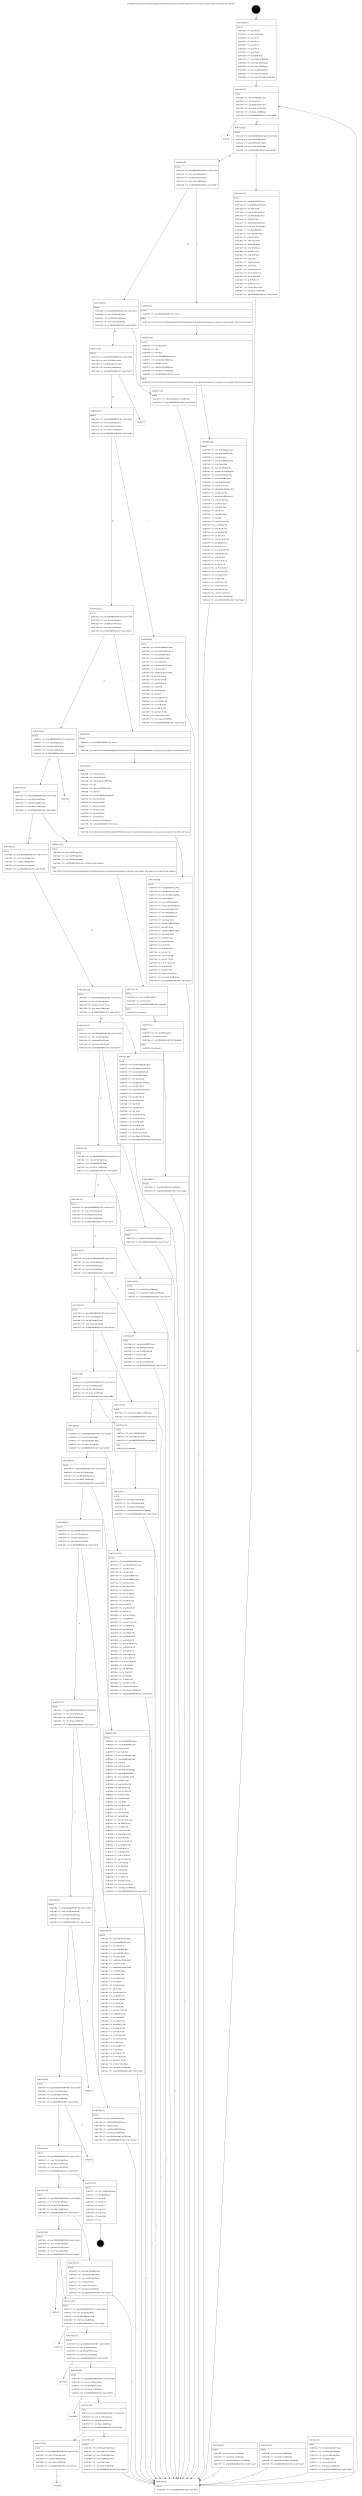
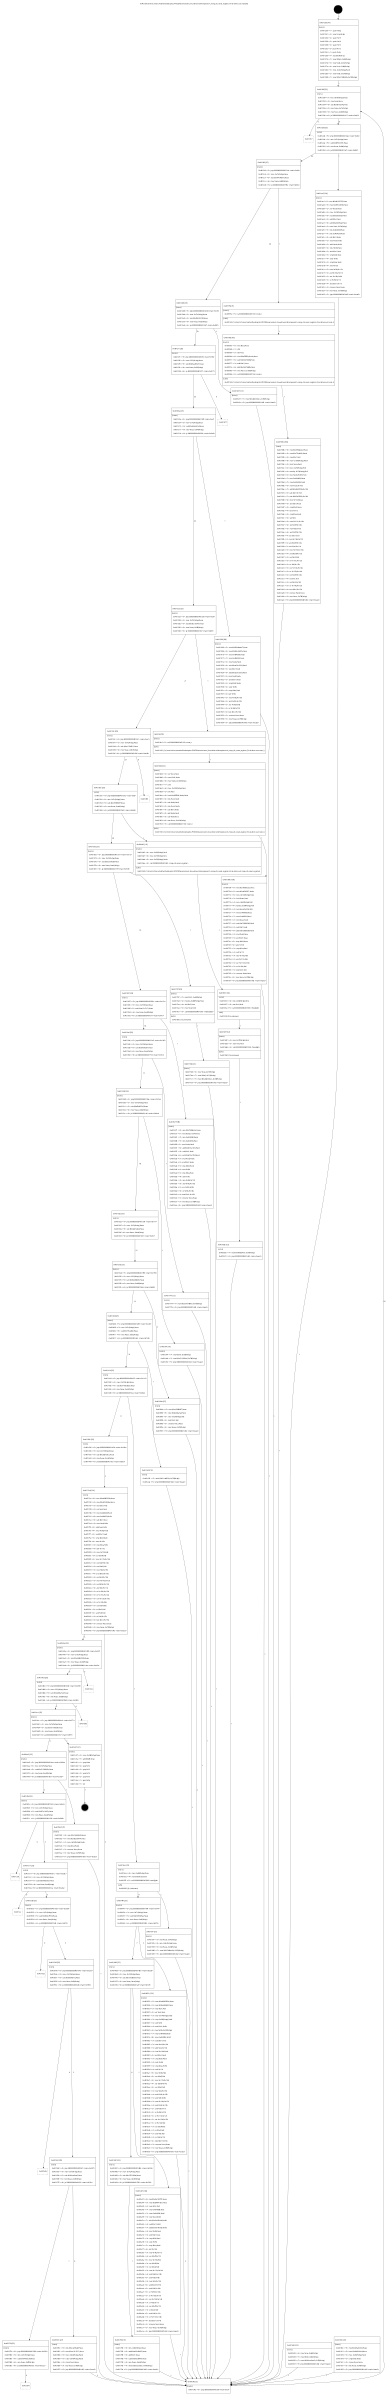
node "0x40179f [23]": added
edge "0x401436 [25]" -> "0x40144f [25]": now "0x4015ea [13]" -> "0x40144f [25]"
edge "0x401481 [25]" -> "0x40149a [25]": now "0x4017cd [134]" -> "0x40149a [25]"
